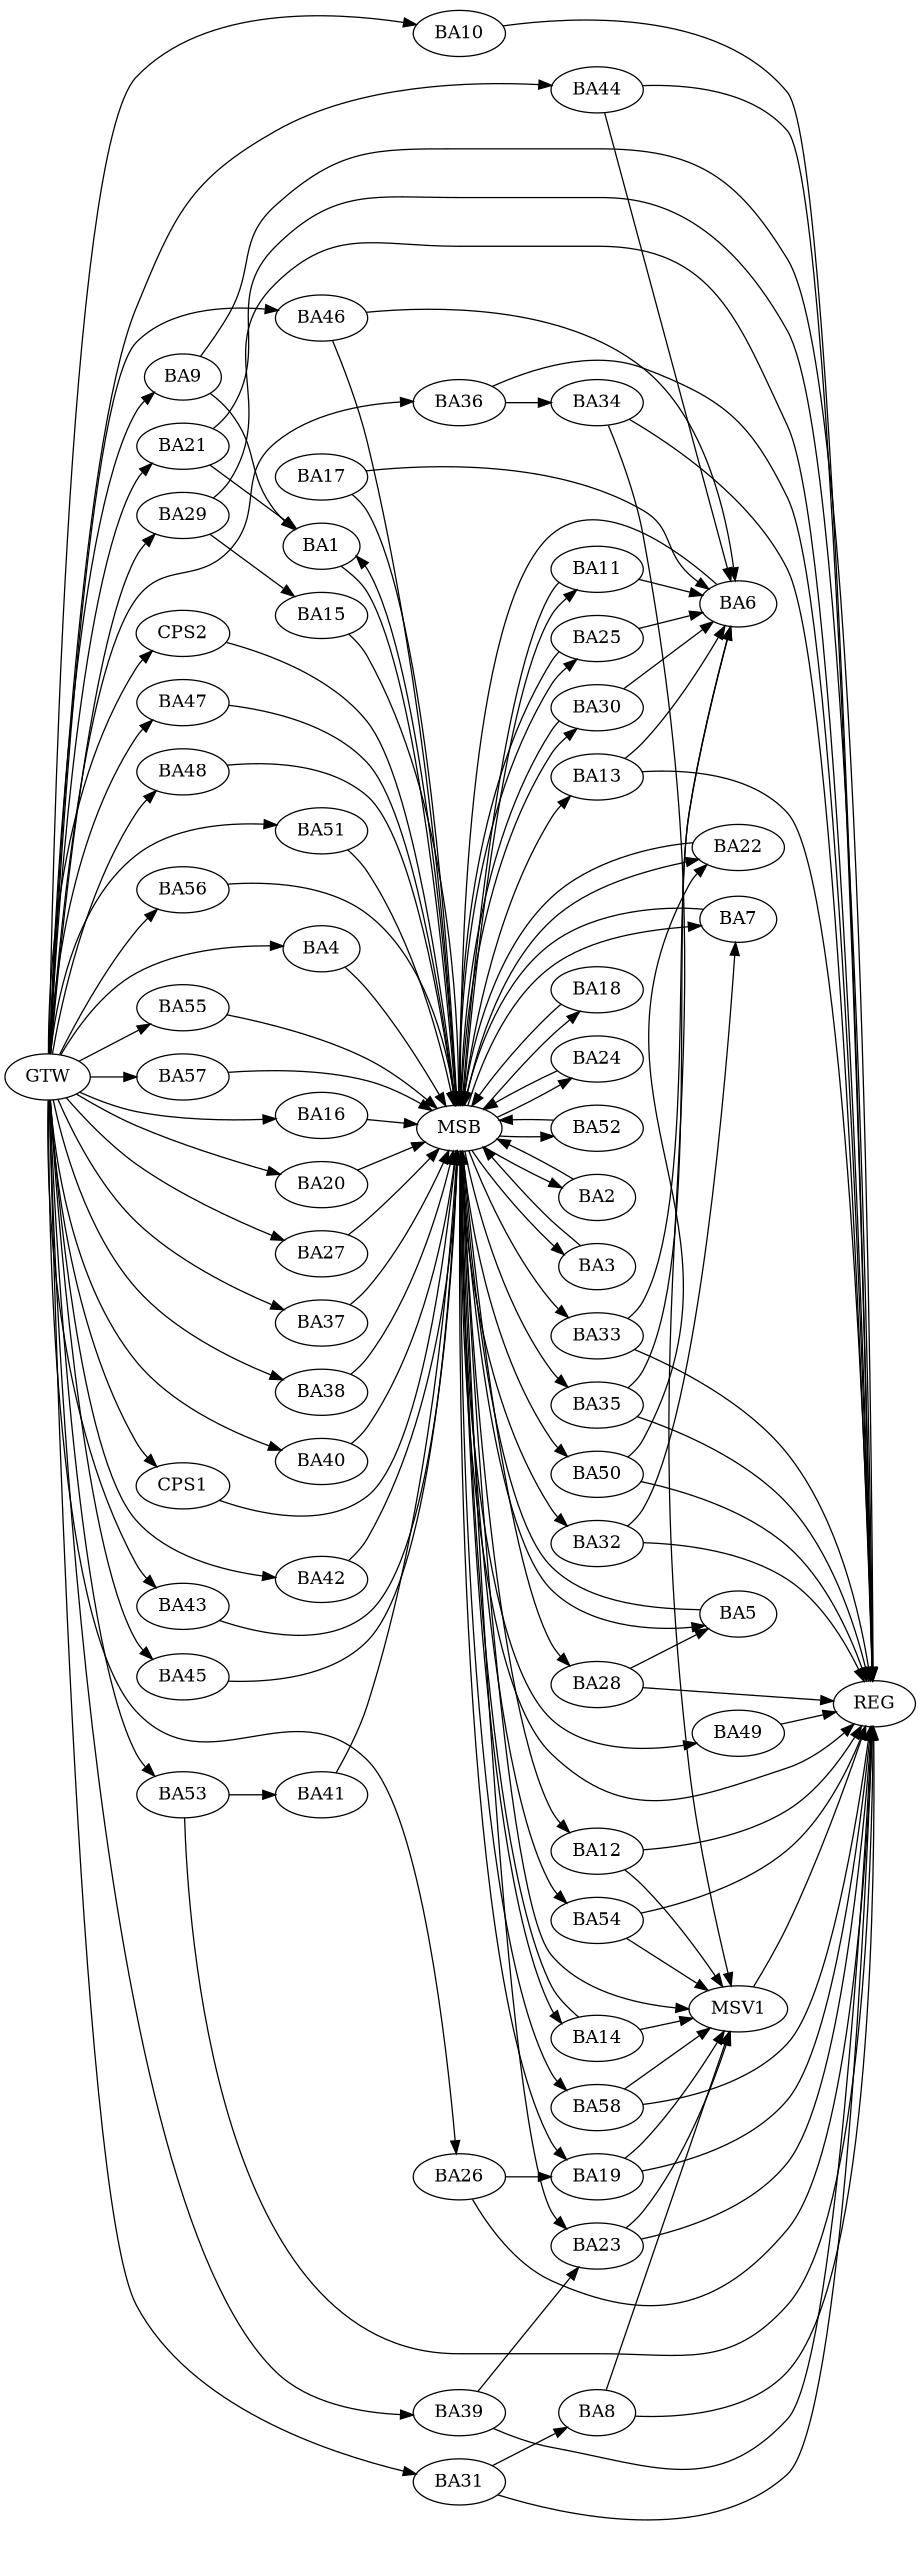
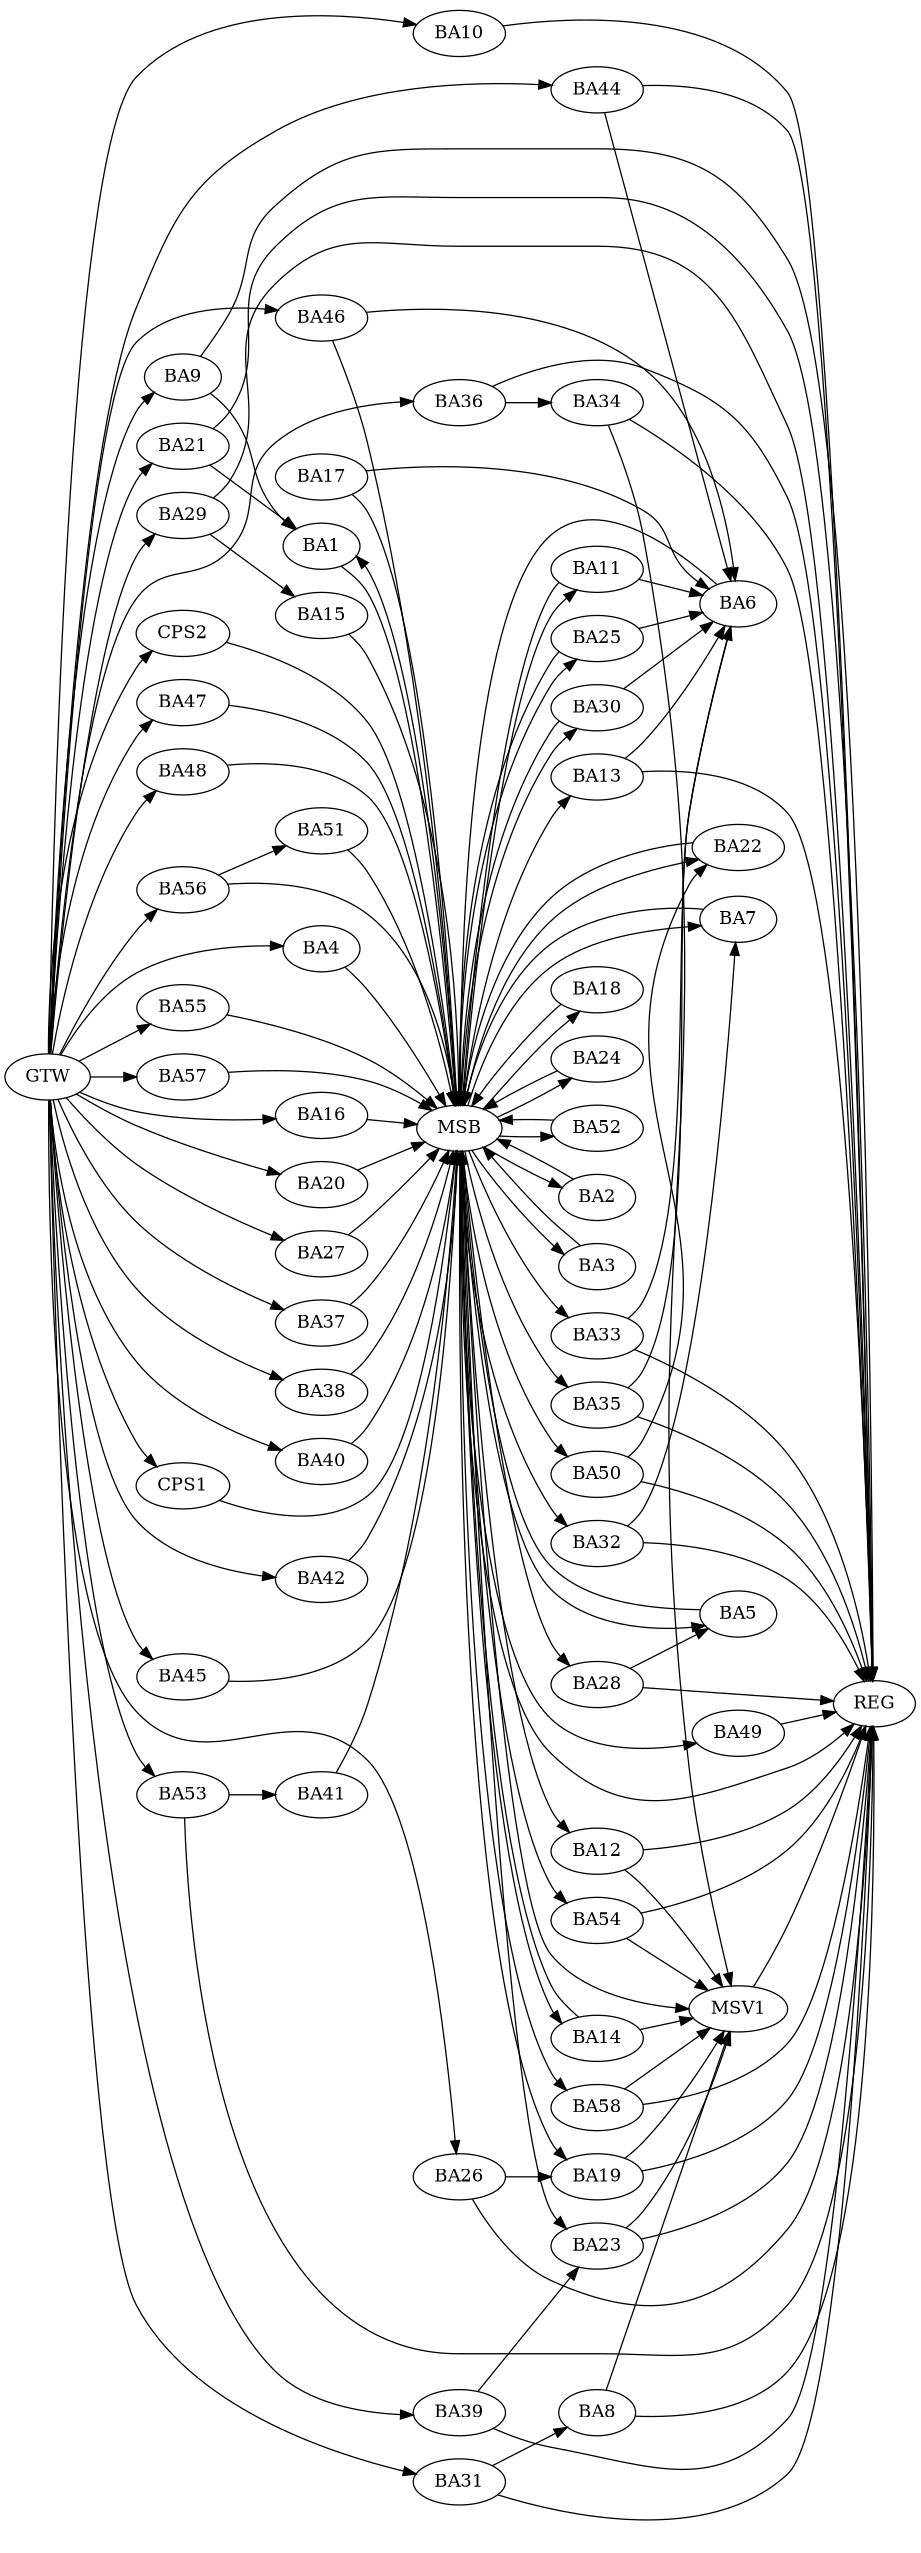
edge "GTW" -> "BA51": now "BA56" -> "BA51"
node "BA43": removed
